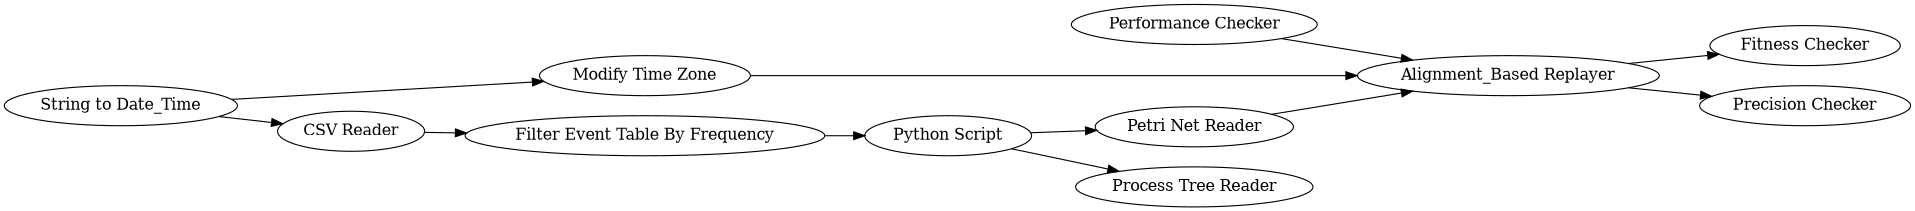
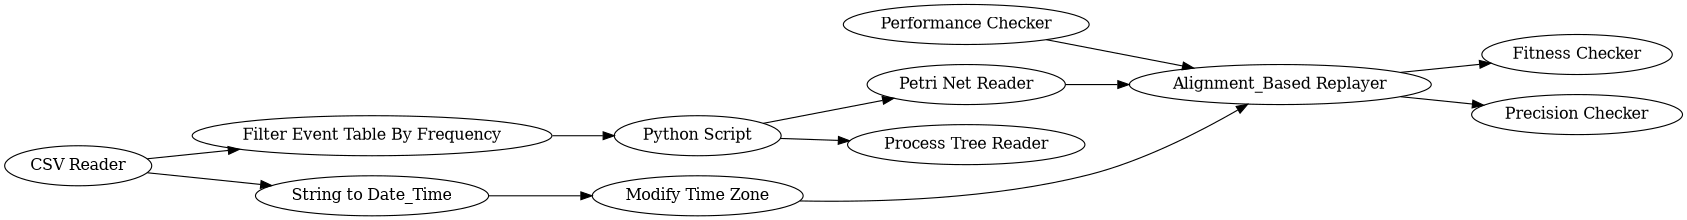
edge "String to Date_Time" -> "CSV Reader": reversed
